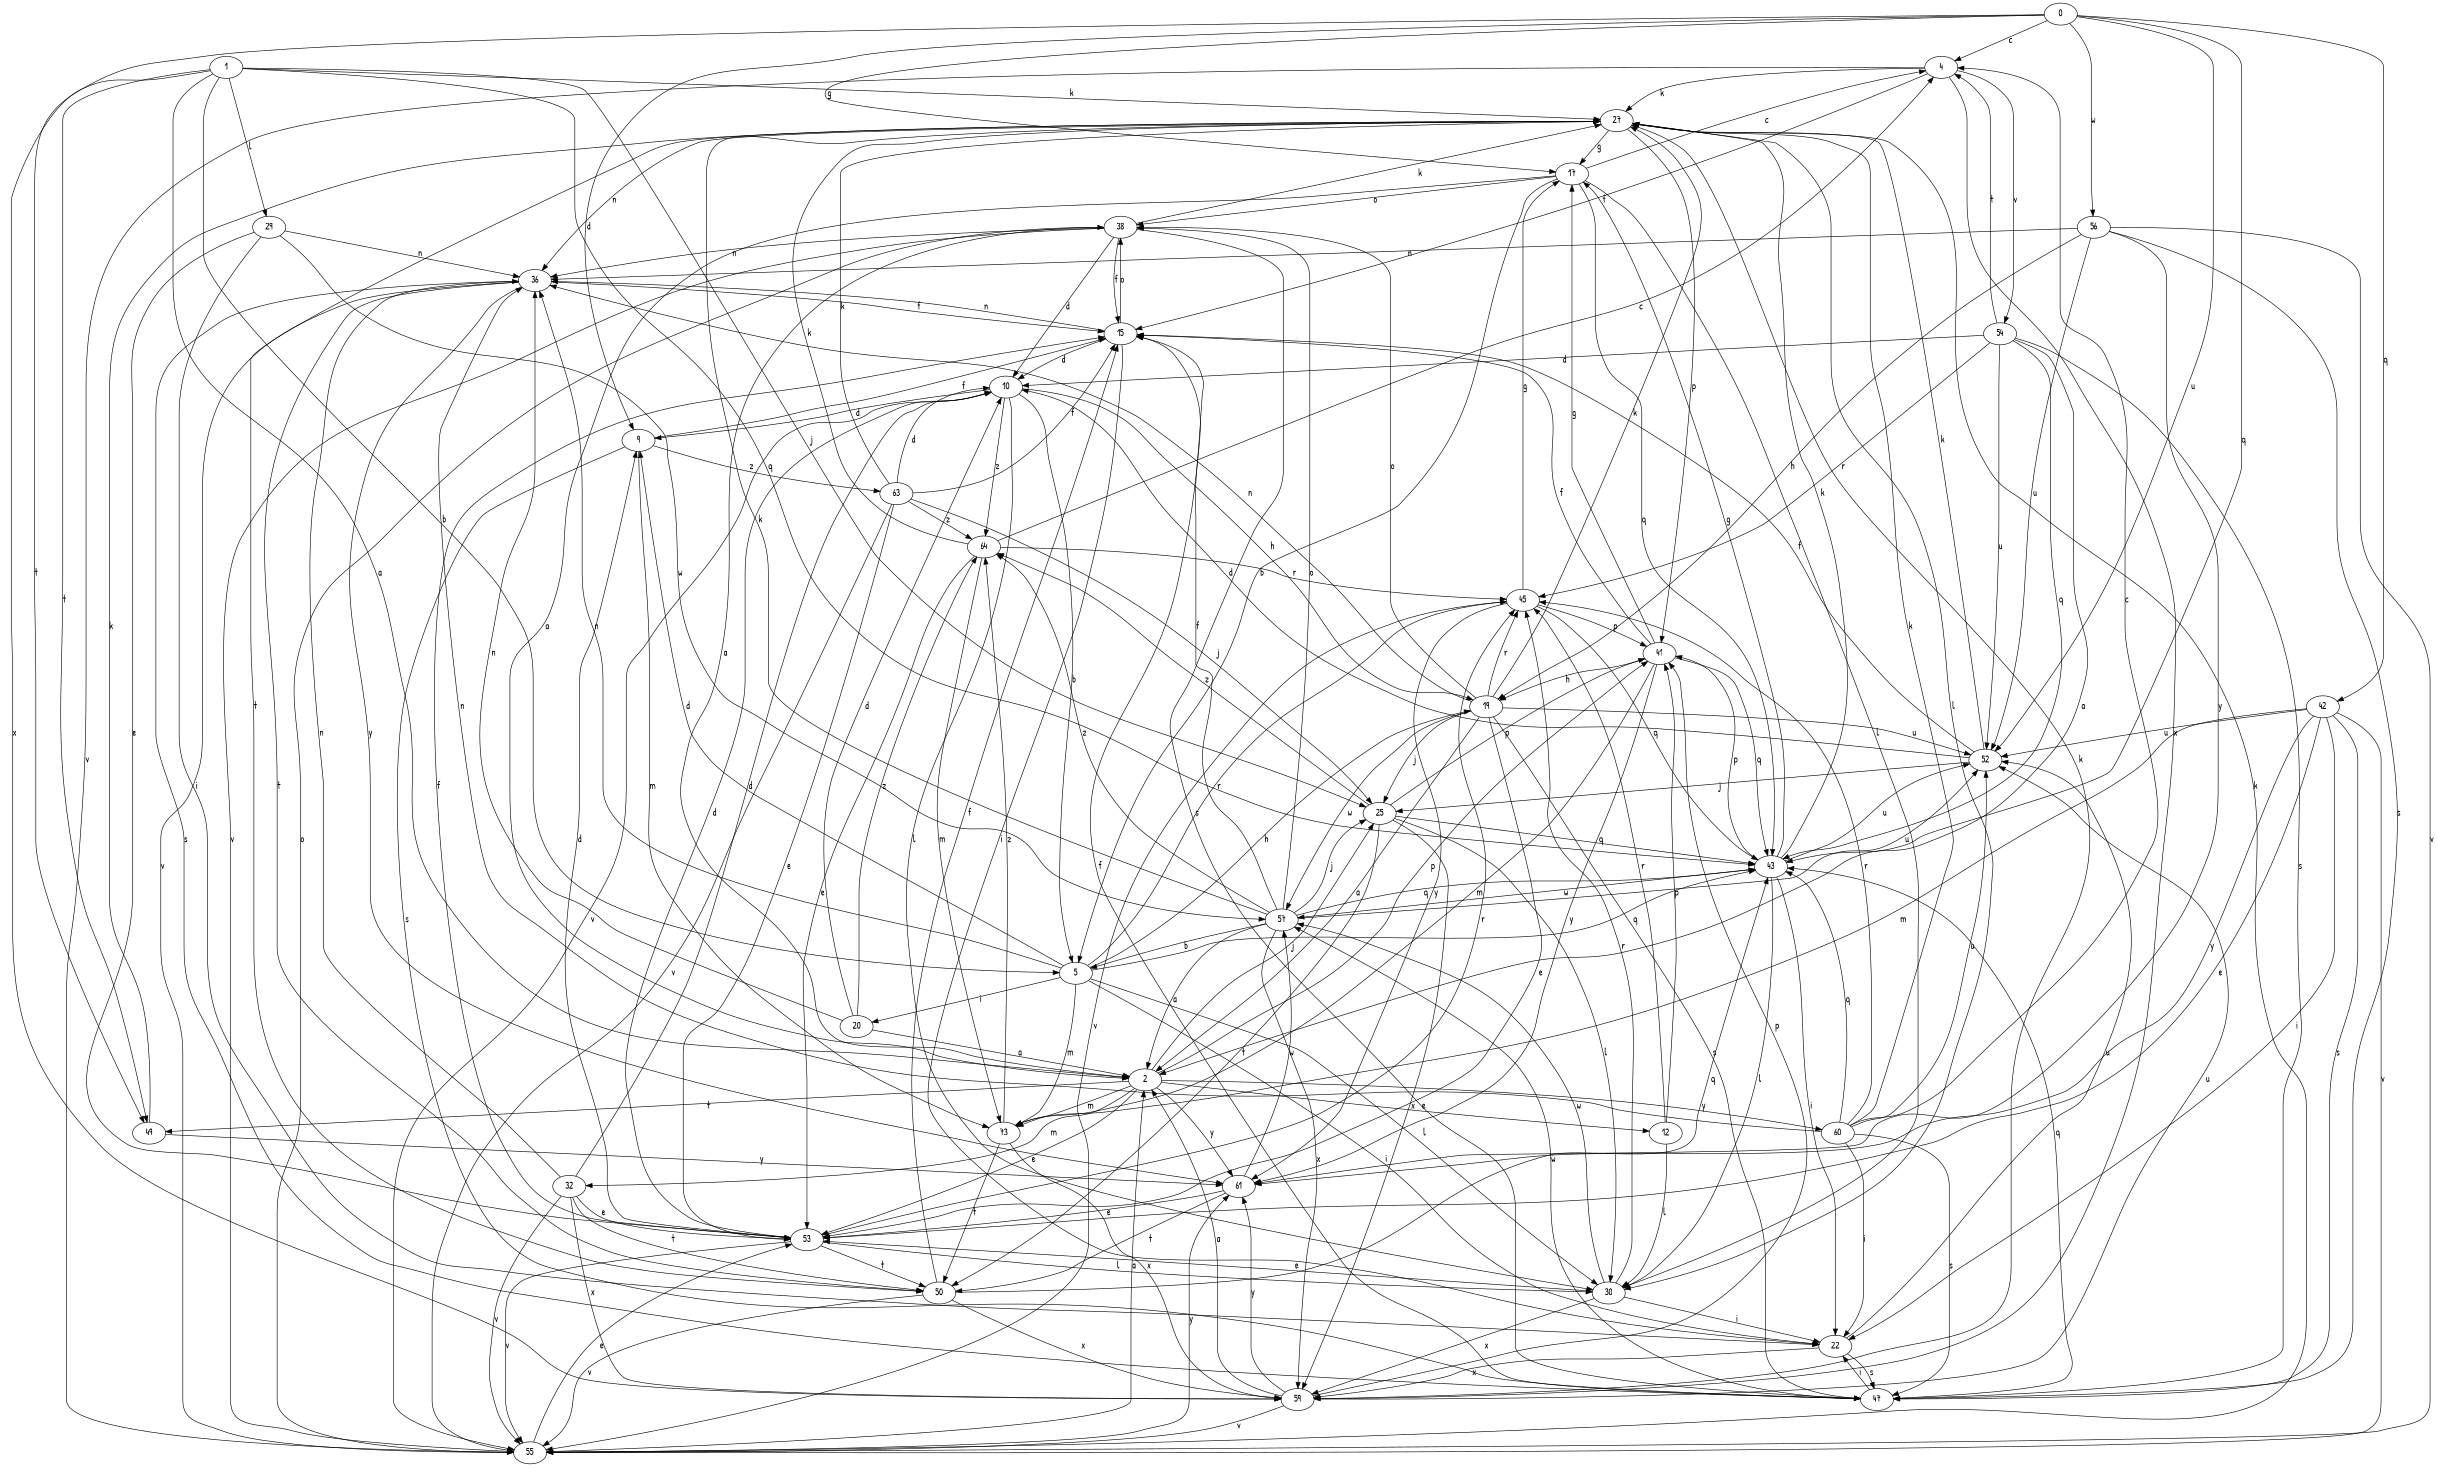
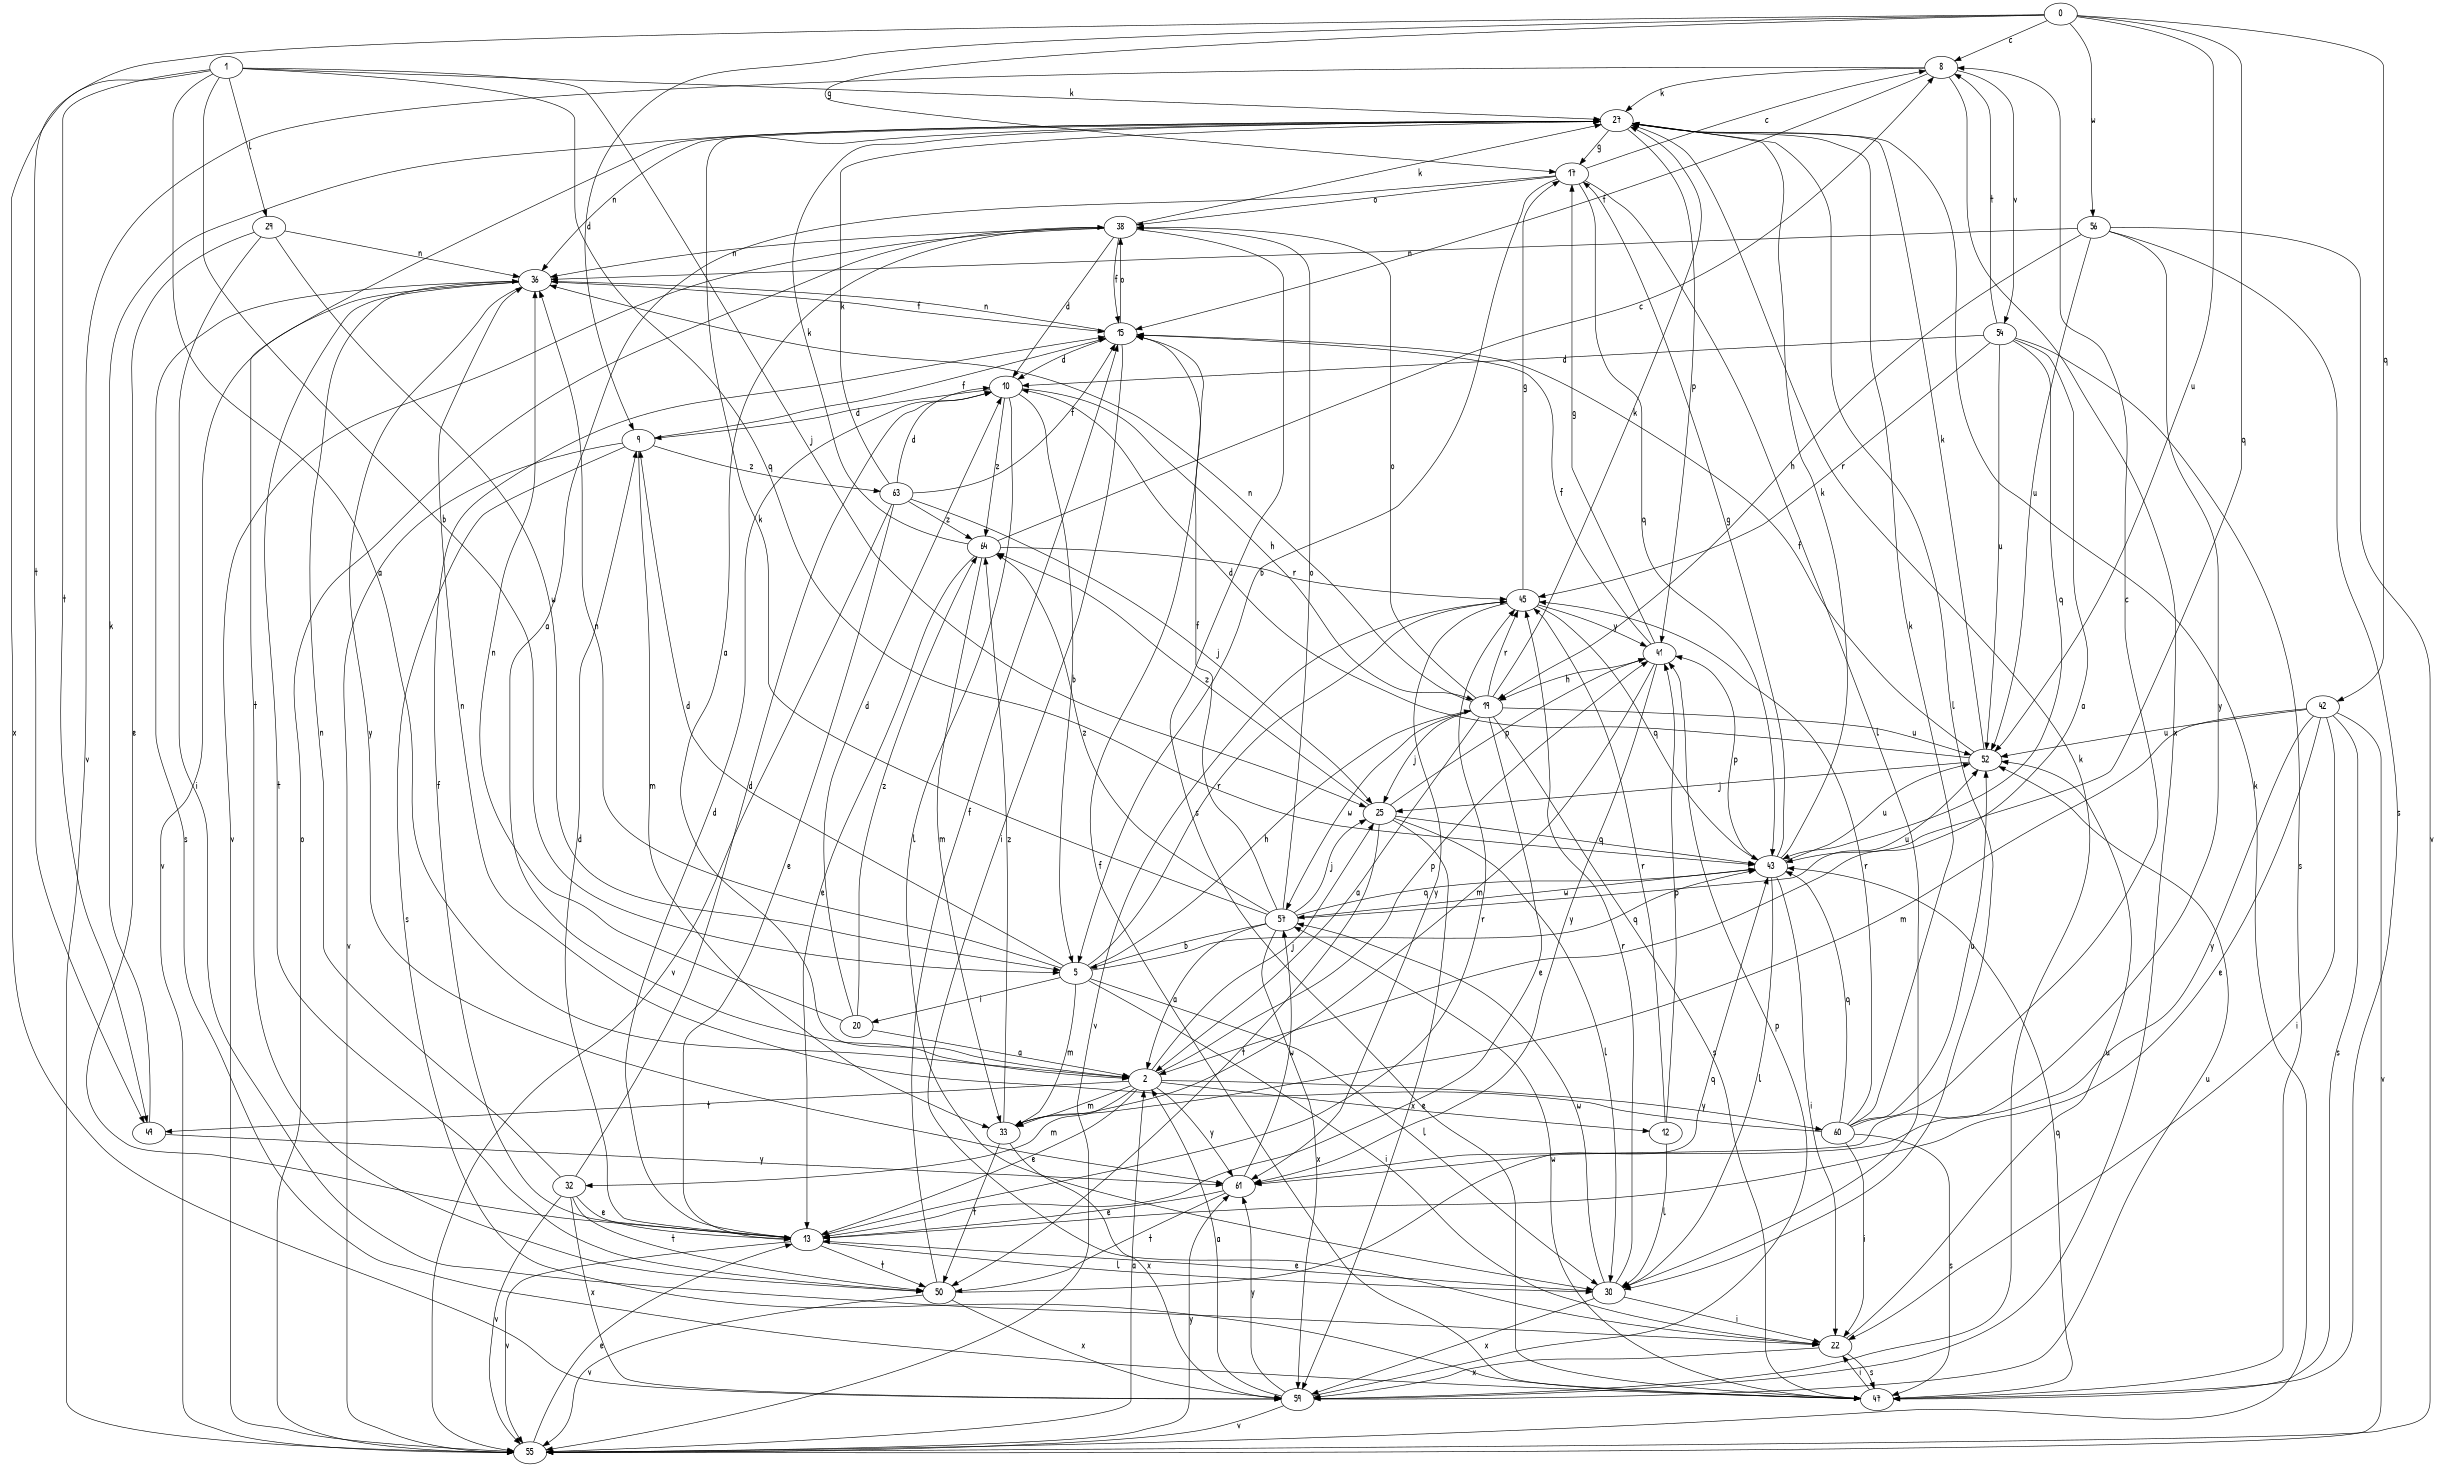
node "4": label "4" -> "8"
edge "45" -> "41": label "p" -> "y"
edge "29" -> "57": now "29" -> "5"
edge "41" -> "43": removed, label "q"
edge "10" -> "55": now "9" -> "55"
node "73": label "73" -> "33"
node "53": label "53" -> "13"
